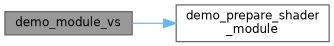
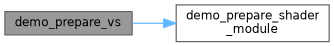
node "demo_module_vs": label "demo_module_vs" -> "demo_prepare_vs"
